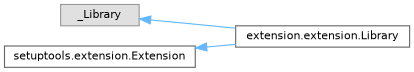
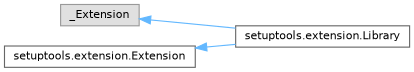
node "_Library": label "_Library" -> "_Extension"
node "extension.extension.Library": label "extension.extension.Library" -> "setuptools.extension.Library"
